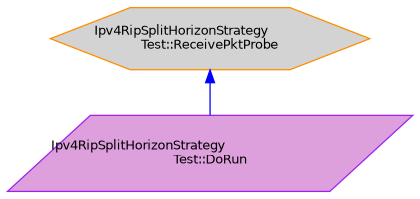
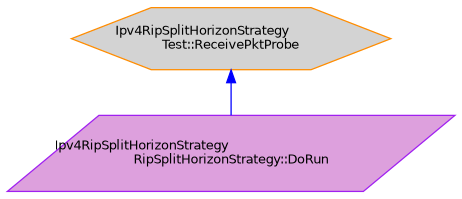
node "Ipv4RipSplitHorizonStrategy Test::DoRun": label "Ipv4RipSplitHorizonStrategy Test::DoRun" -> "Ipv4RipSplitHorizonStrategy RipSplitHorizonStrategy::DoRun"
